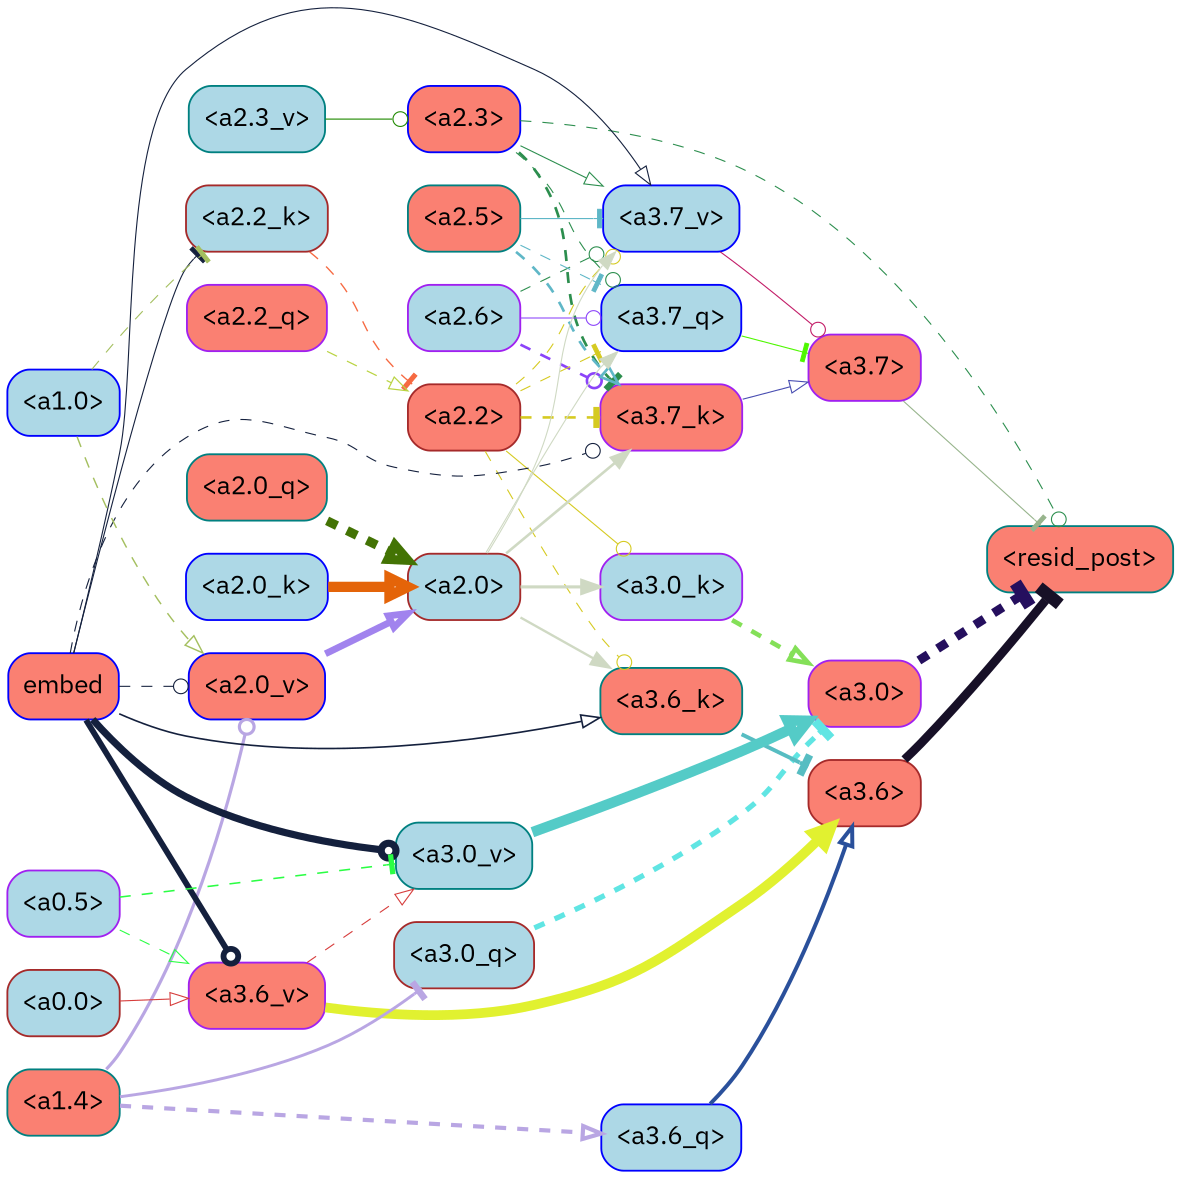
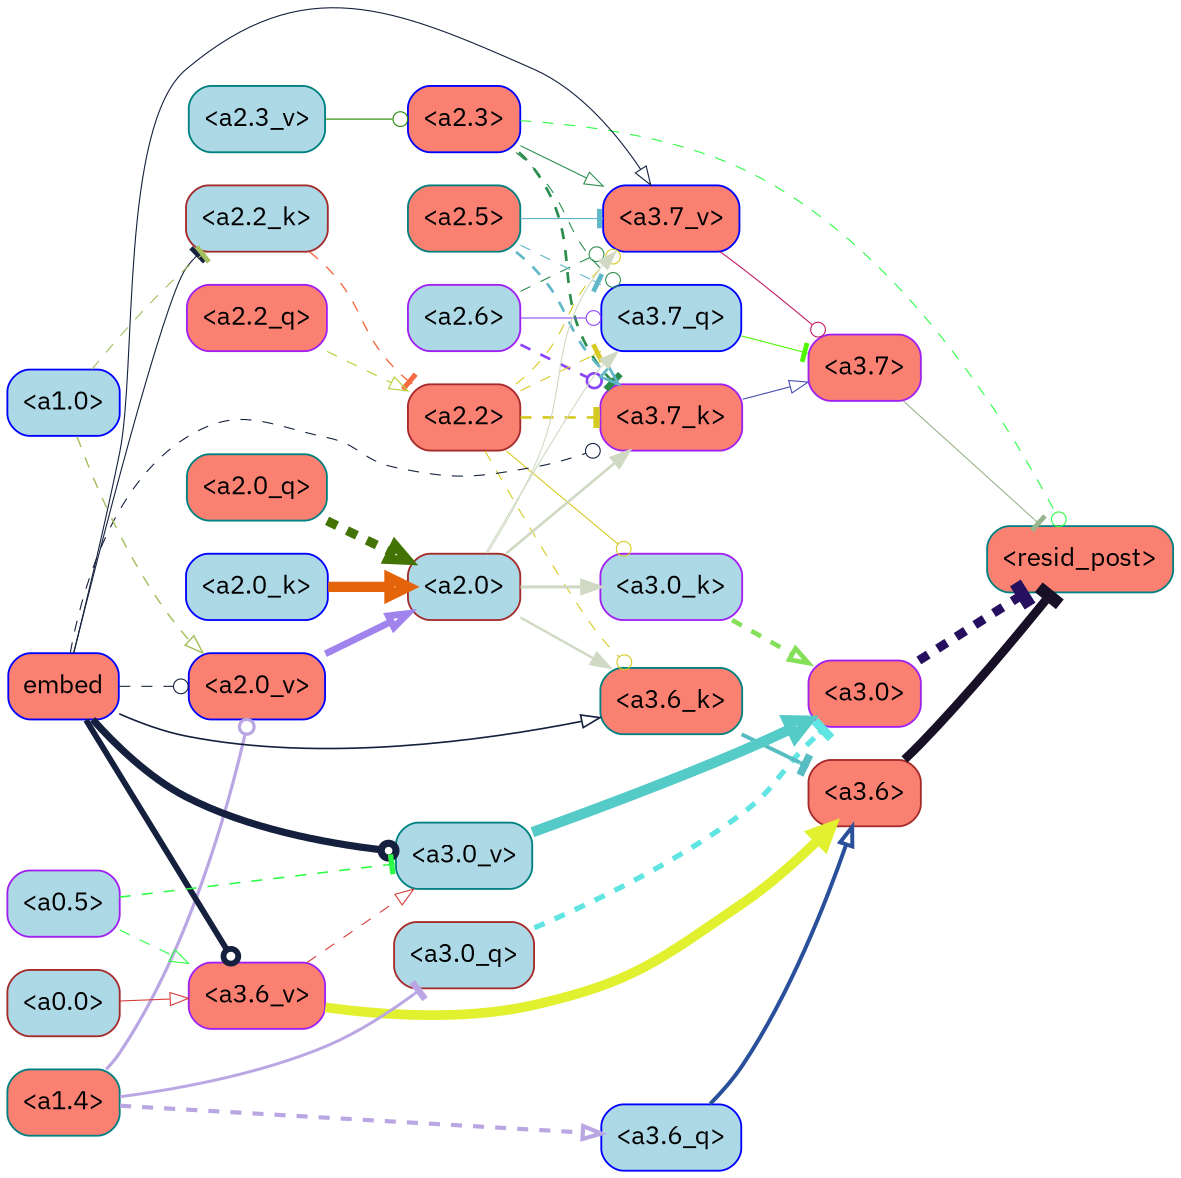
node "<a3.7_v>": fillcolor lightblue -> salmon
edge "<a2.3>" -> "<resid_post>": color #2c8e4e -> #2bfe44
